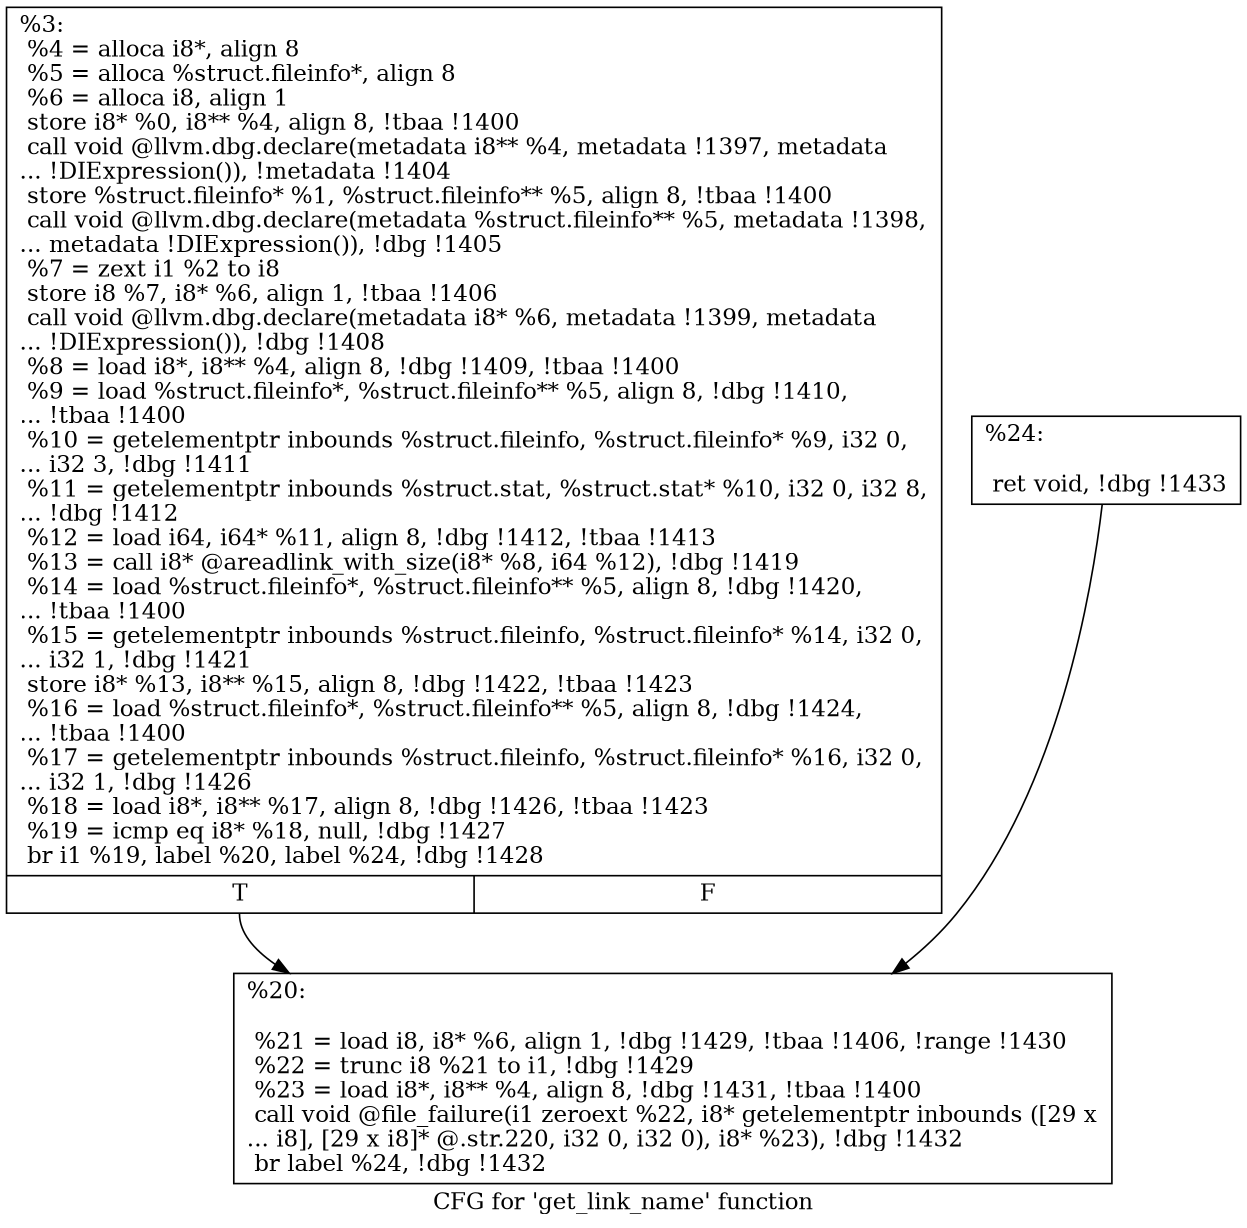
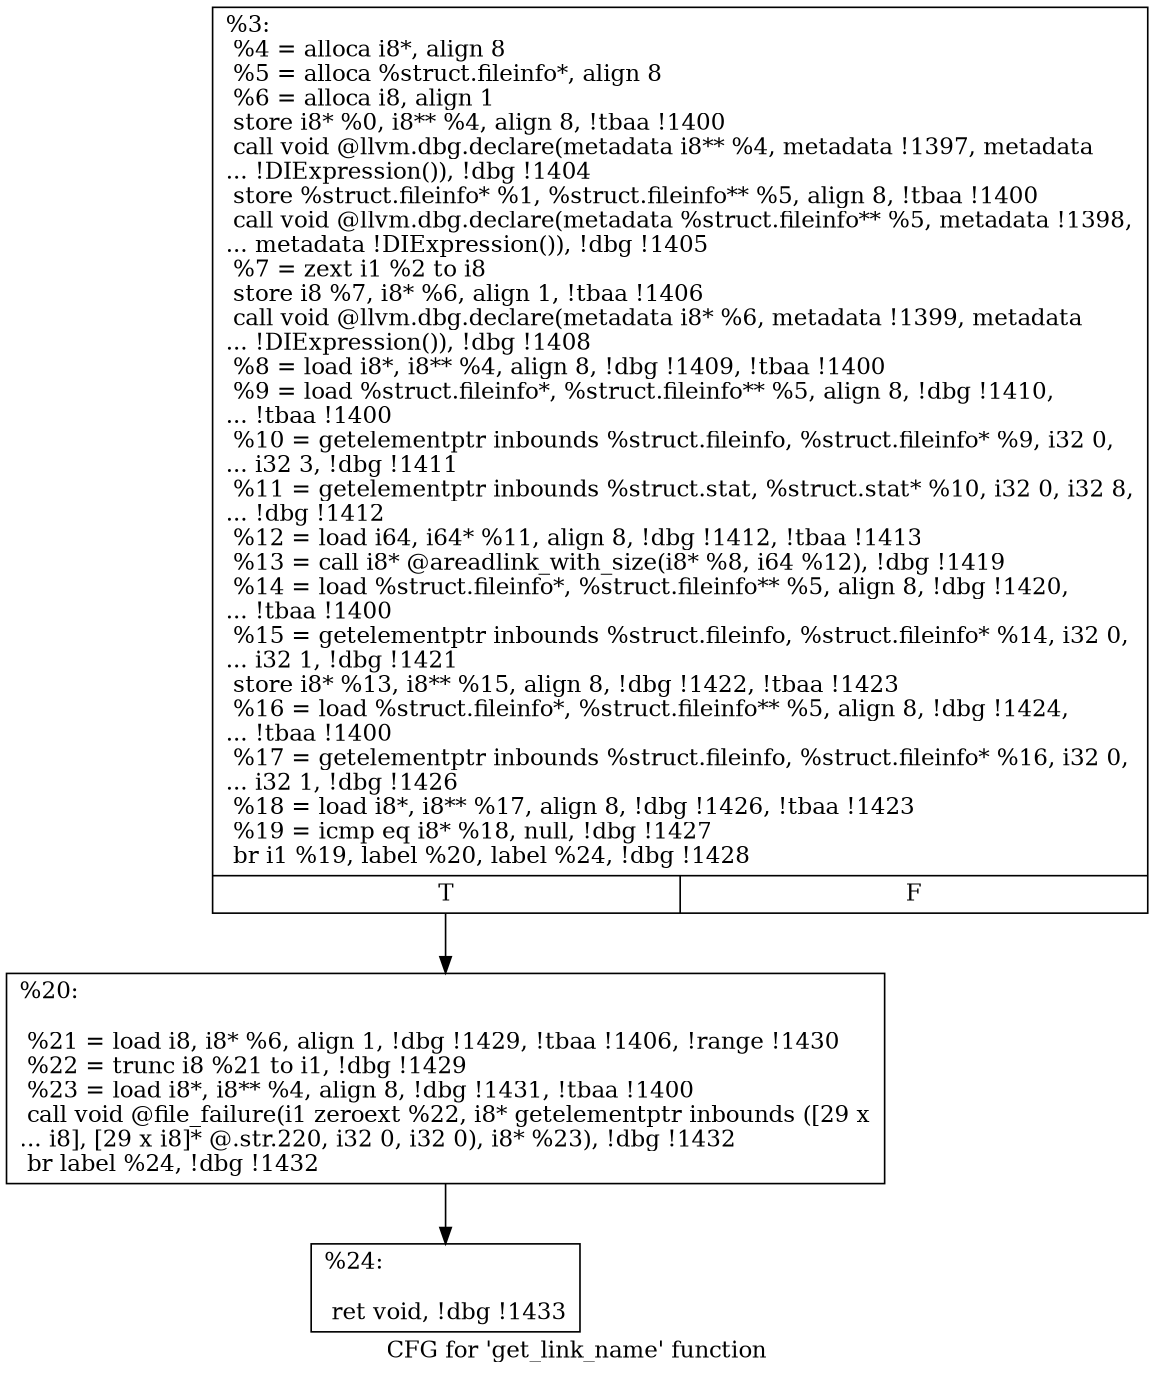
node "%3:": text "... !DIExpression()), !metadata !1404" -> "... !DIExpression()), !dbg !1404"
edge "%24:" -> "%20:": reversed
